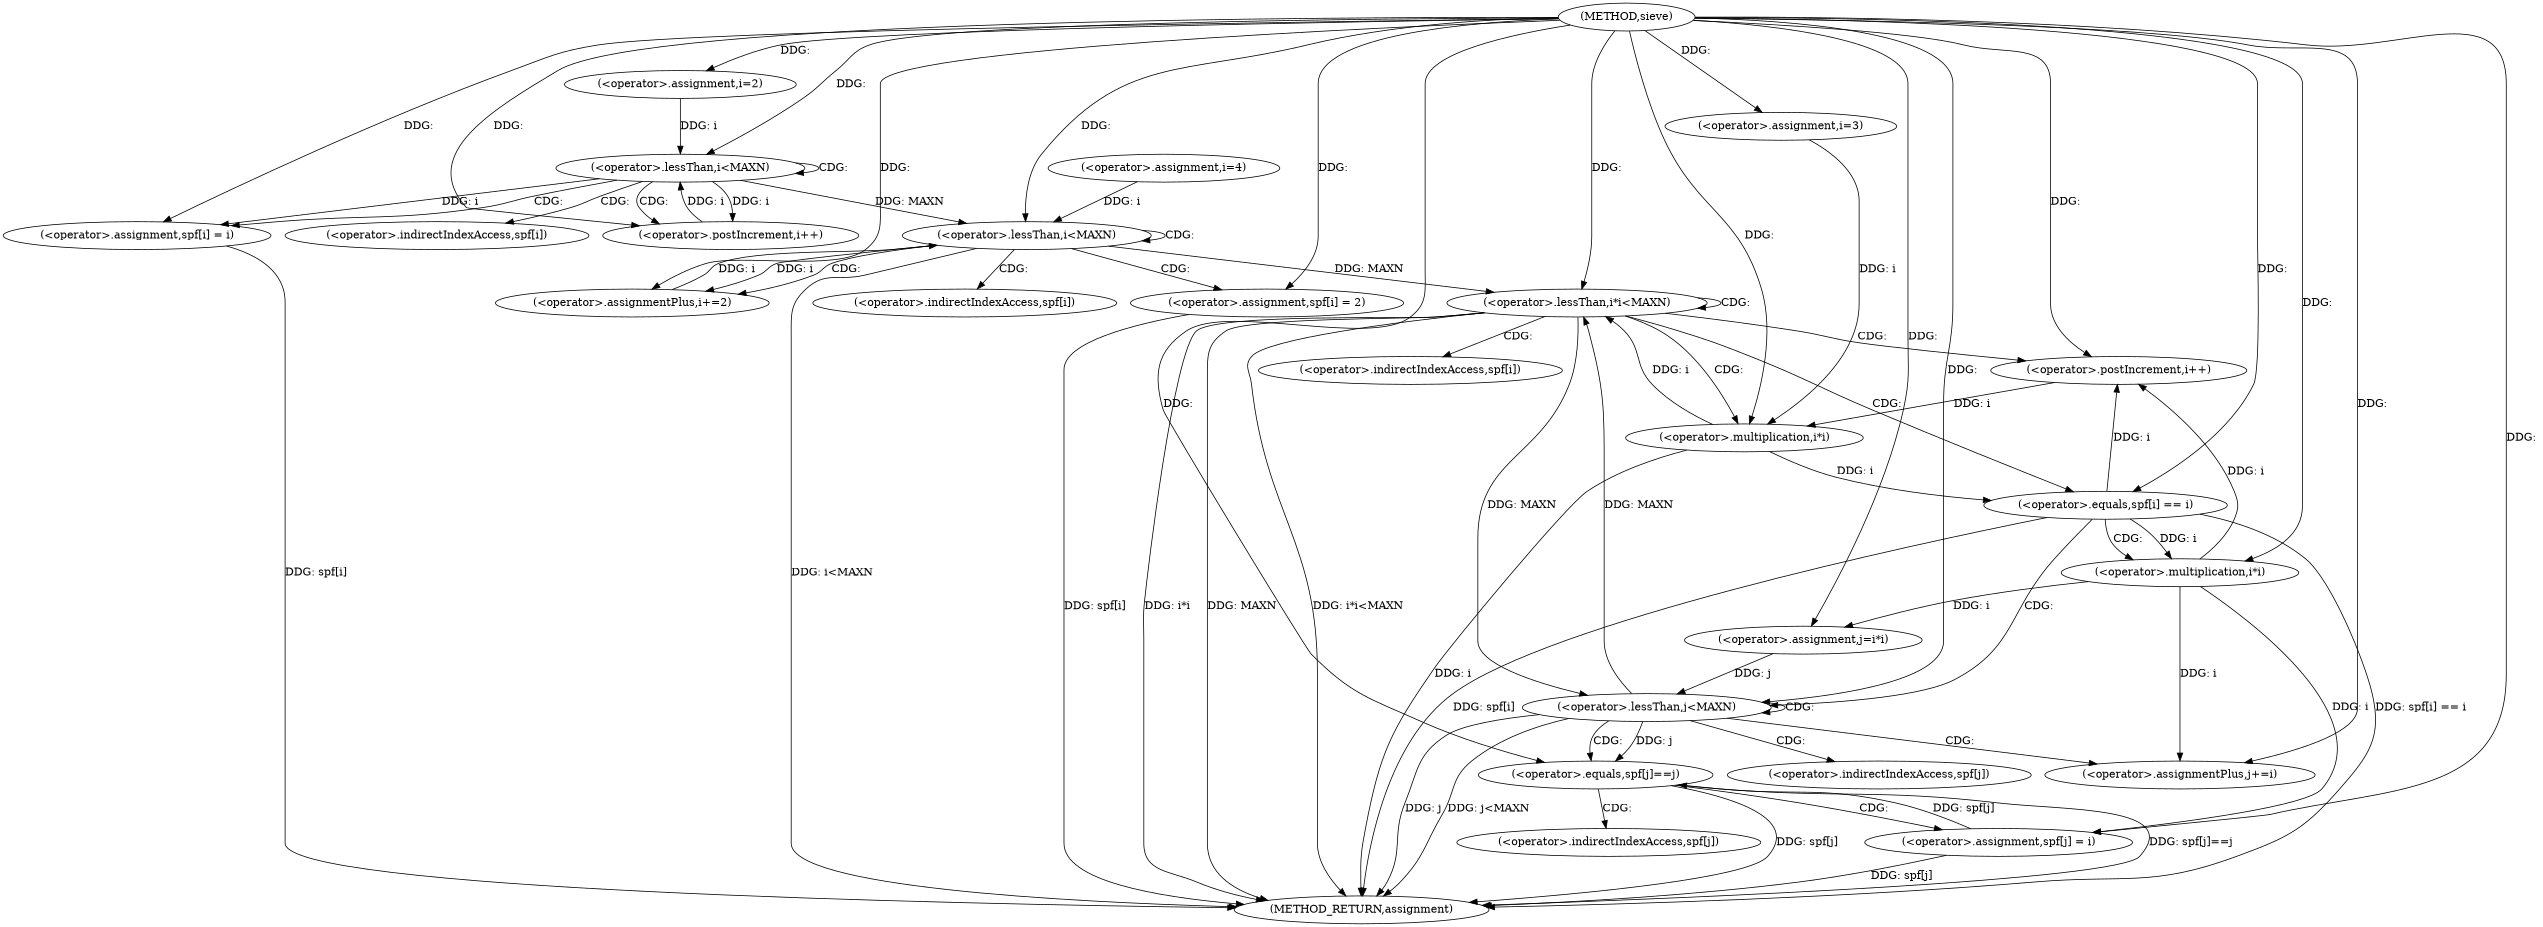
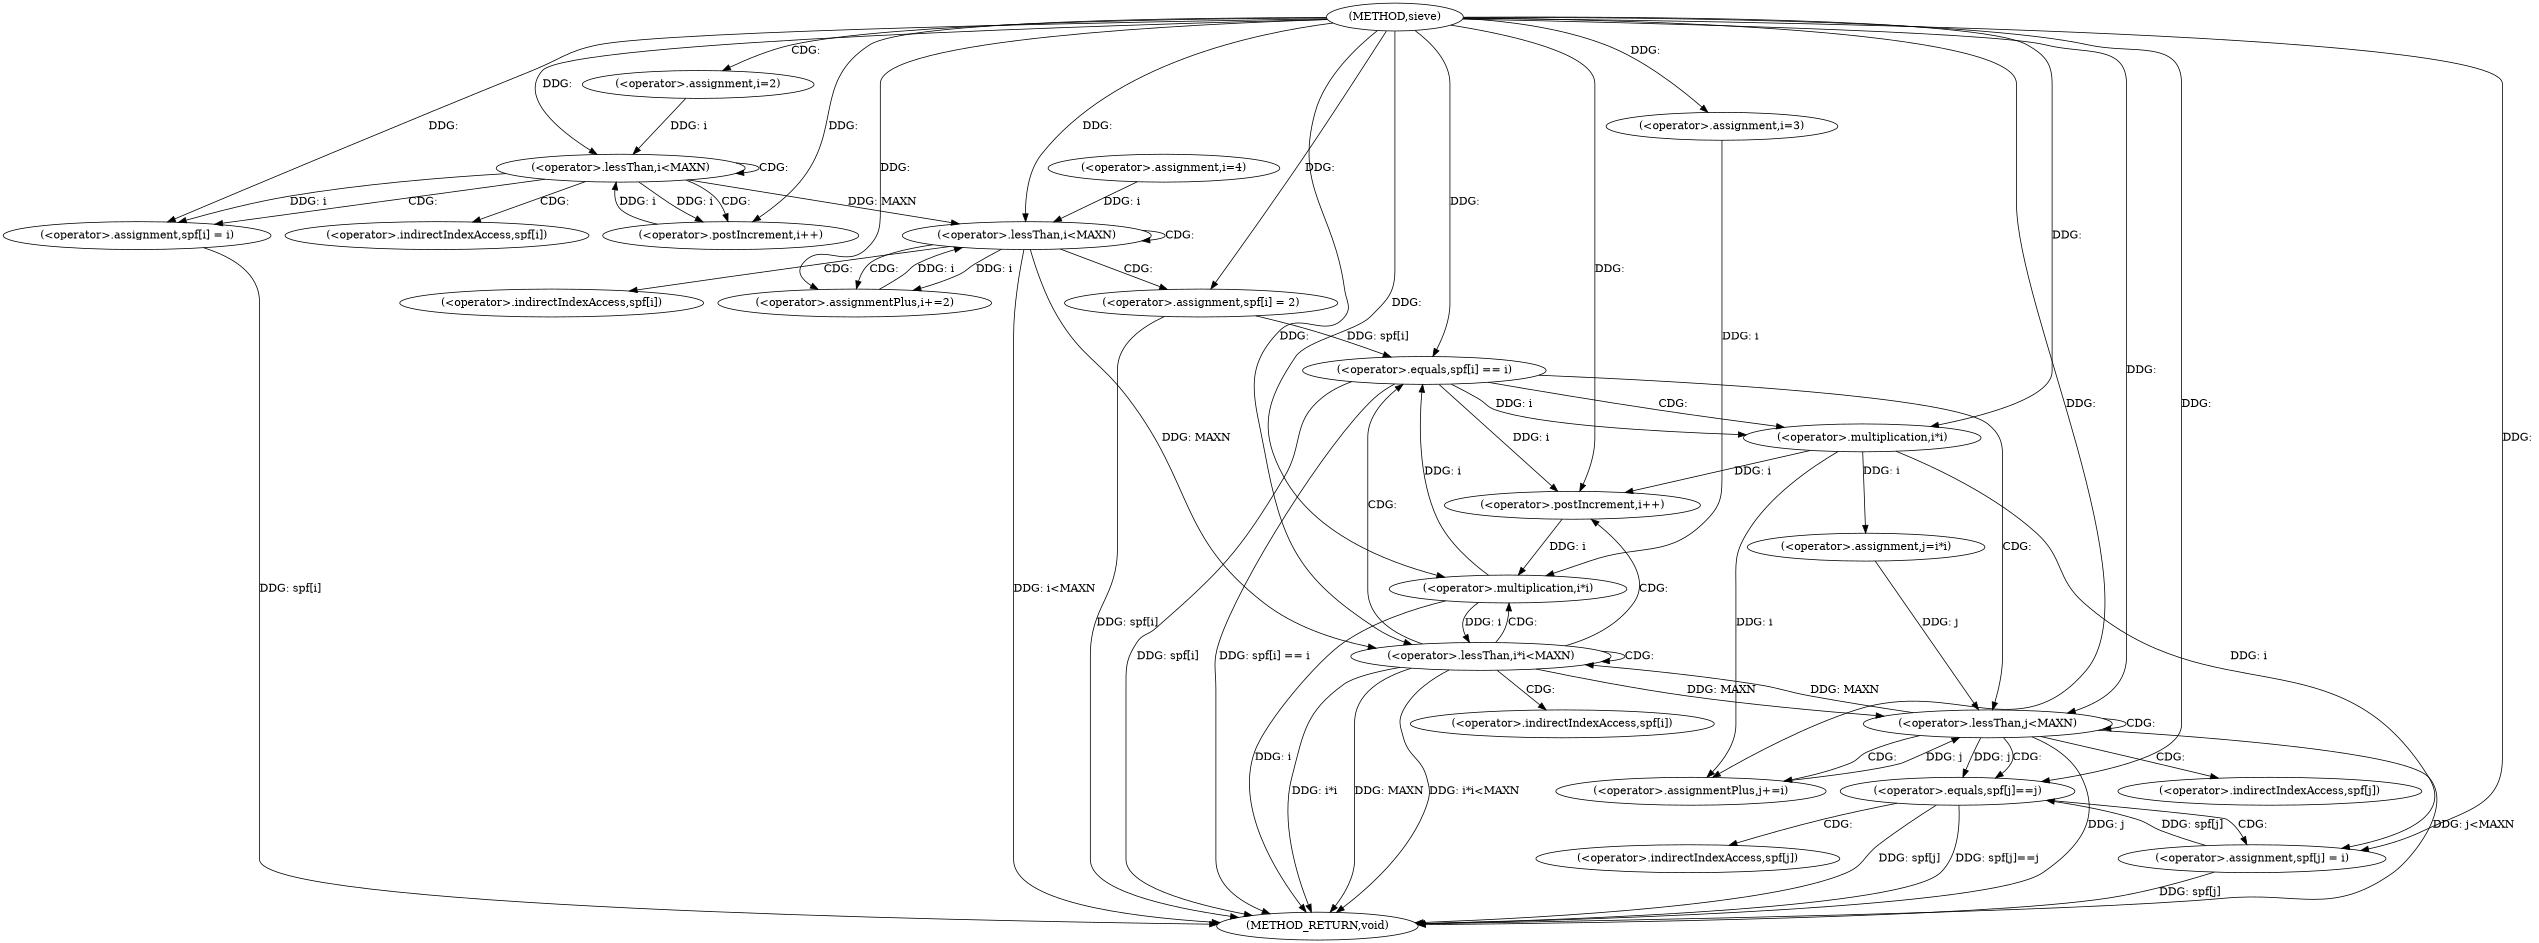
edge "(METHOD,sieve)" -> "(<operator>.assignment,i=2)": label "DDG: " -> "CDG: "
edge "(METHOD,sieve)" -> "(<operator>.assignment,j=i*i)": removed, label "DDG:"
edge "(<operator>.assignment,spf[i] = 2)" -> "(<operator>.equals,spf[i] == i)": added, label "DDG: spf[i]"
edge "(<operator>.assignmentPlus,j+=i)" -> "(<operator>.lessThan,j<MAXN)": added, label "DDG: j"
node "(METHOD_RETURN,assignment)": label "(METHOD_RETURN,assignment)" -> "(METHOD_RETURN,void)"
